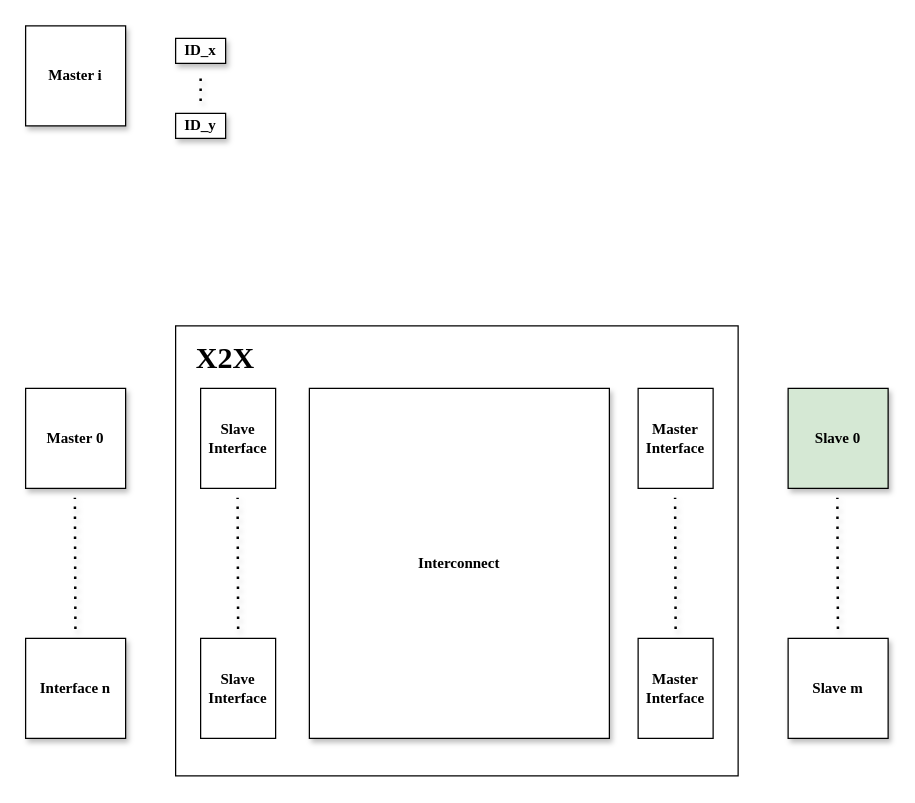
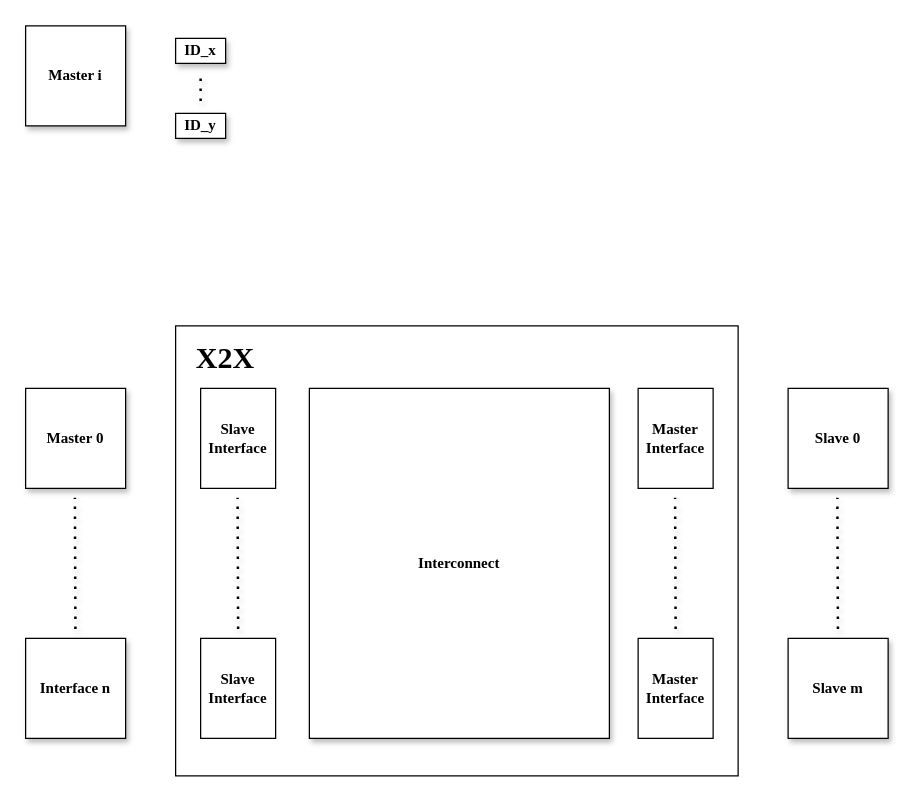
node "Slave 0": fillcolor #d5e8d4 -> #ffffff
